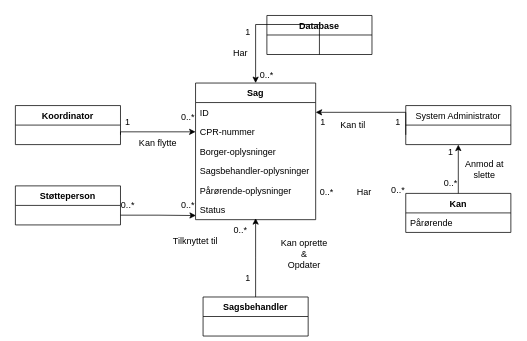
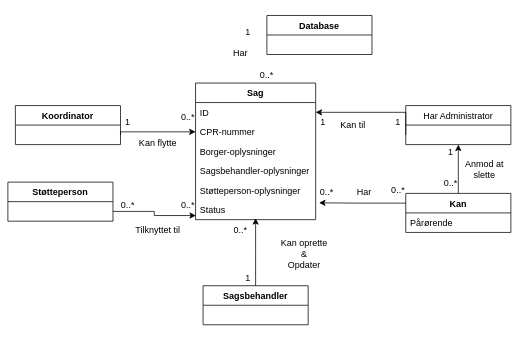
edge "Database" -> "Sag": removed
node "System Administrator": label "System Administrator" -> "Har Administrator"
node "Pårørende-oplysninger": label "Pårørende-oplysninger" -> "Støtteperson-oplysninger"
edge "Kan" -> "Status": added
node "Støtteperson": moved (68, 205) -> (60, 201)
node "Tilknyttet til": moved (195, 241) -> (158, 230)
node "Sagsbehandler": moved (255, 316) -> (255, 305)
